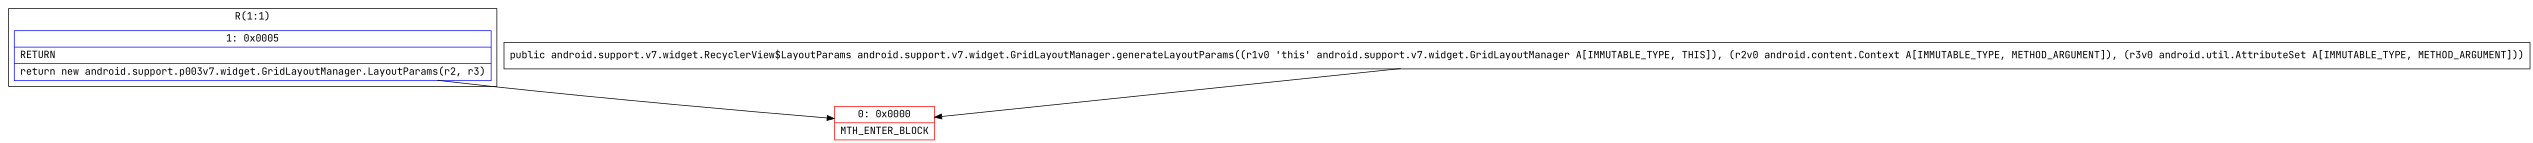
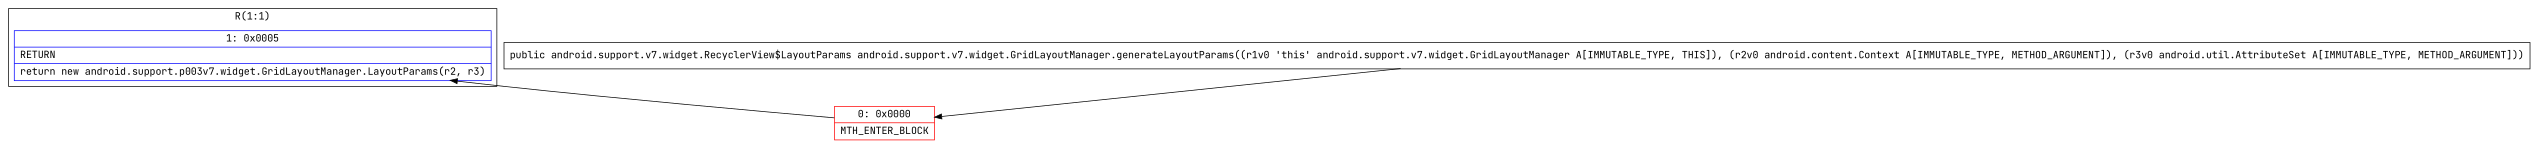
edge "1: 0x0005" -> "0: 0x0000": reversed
